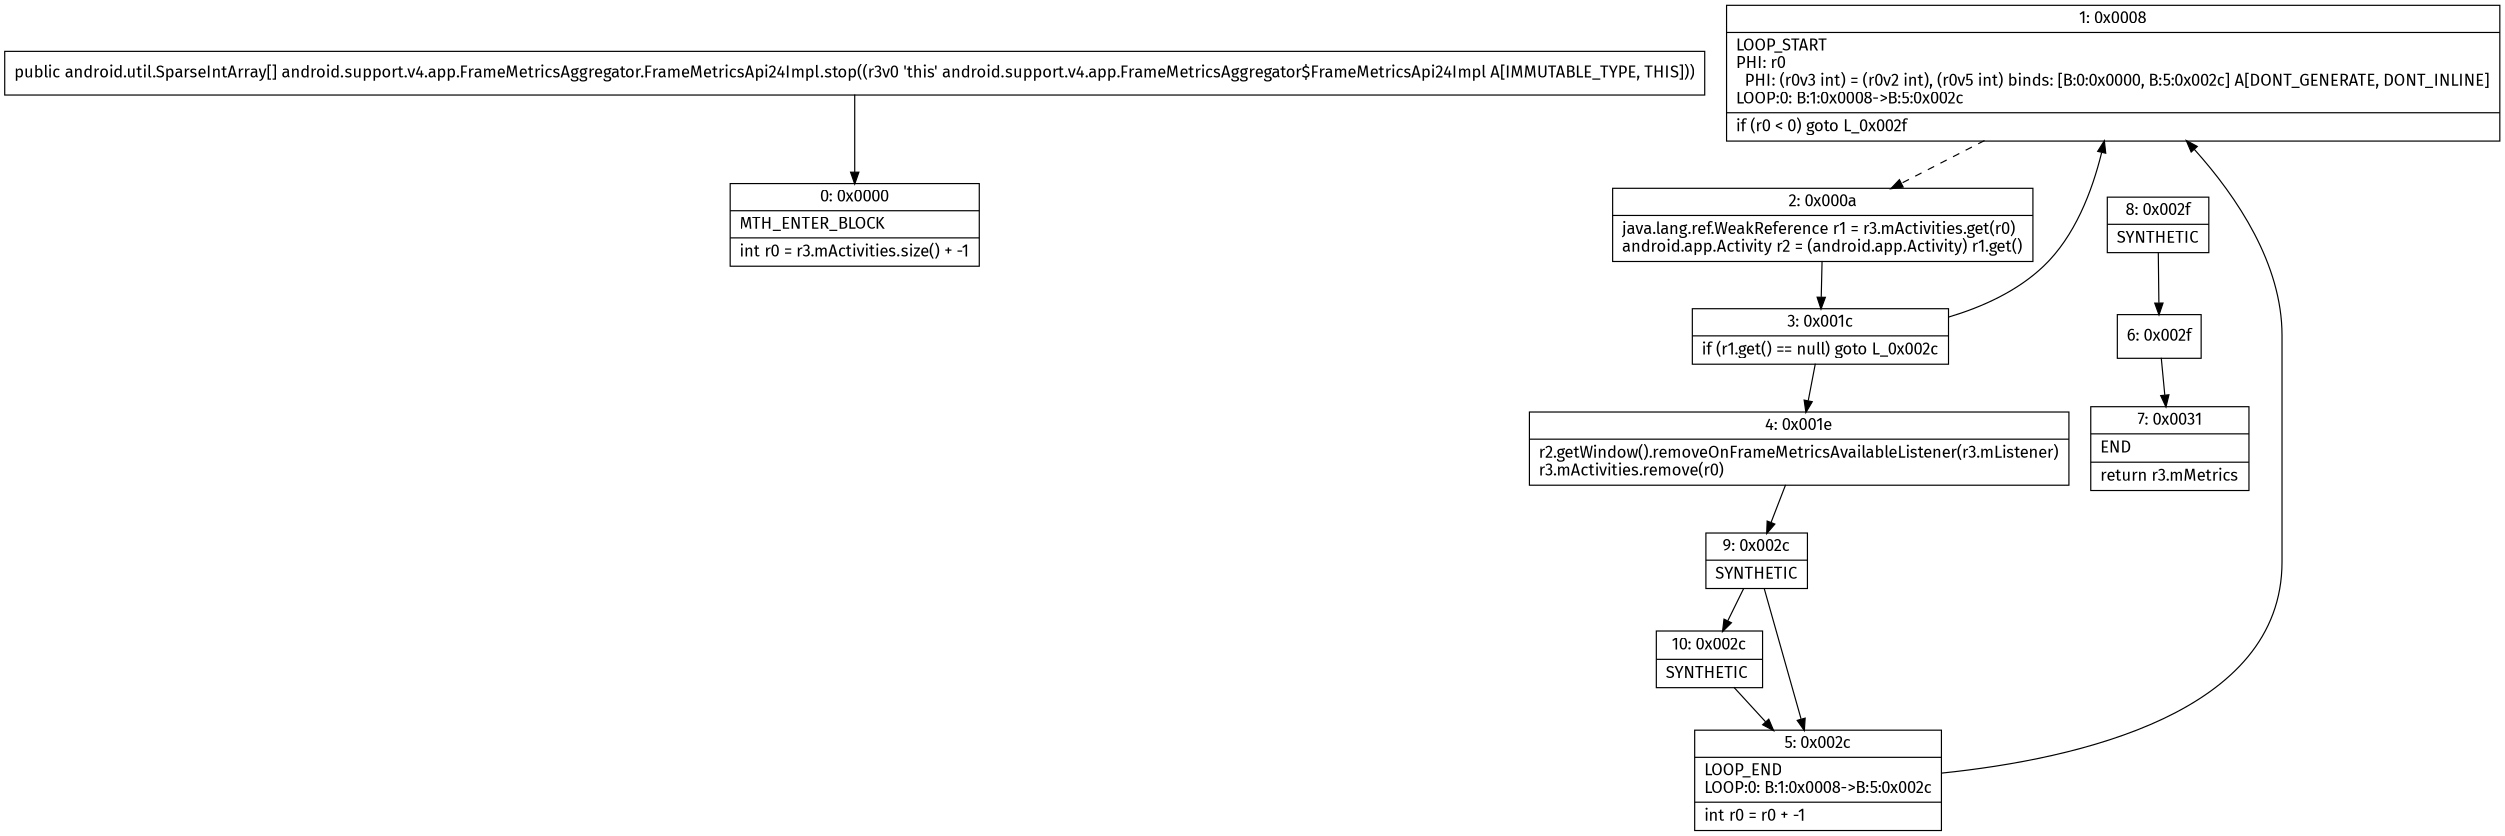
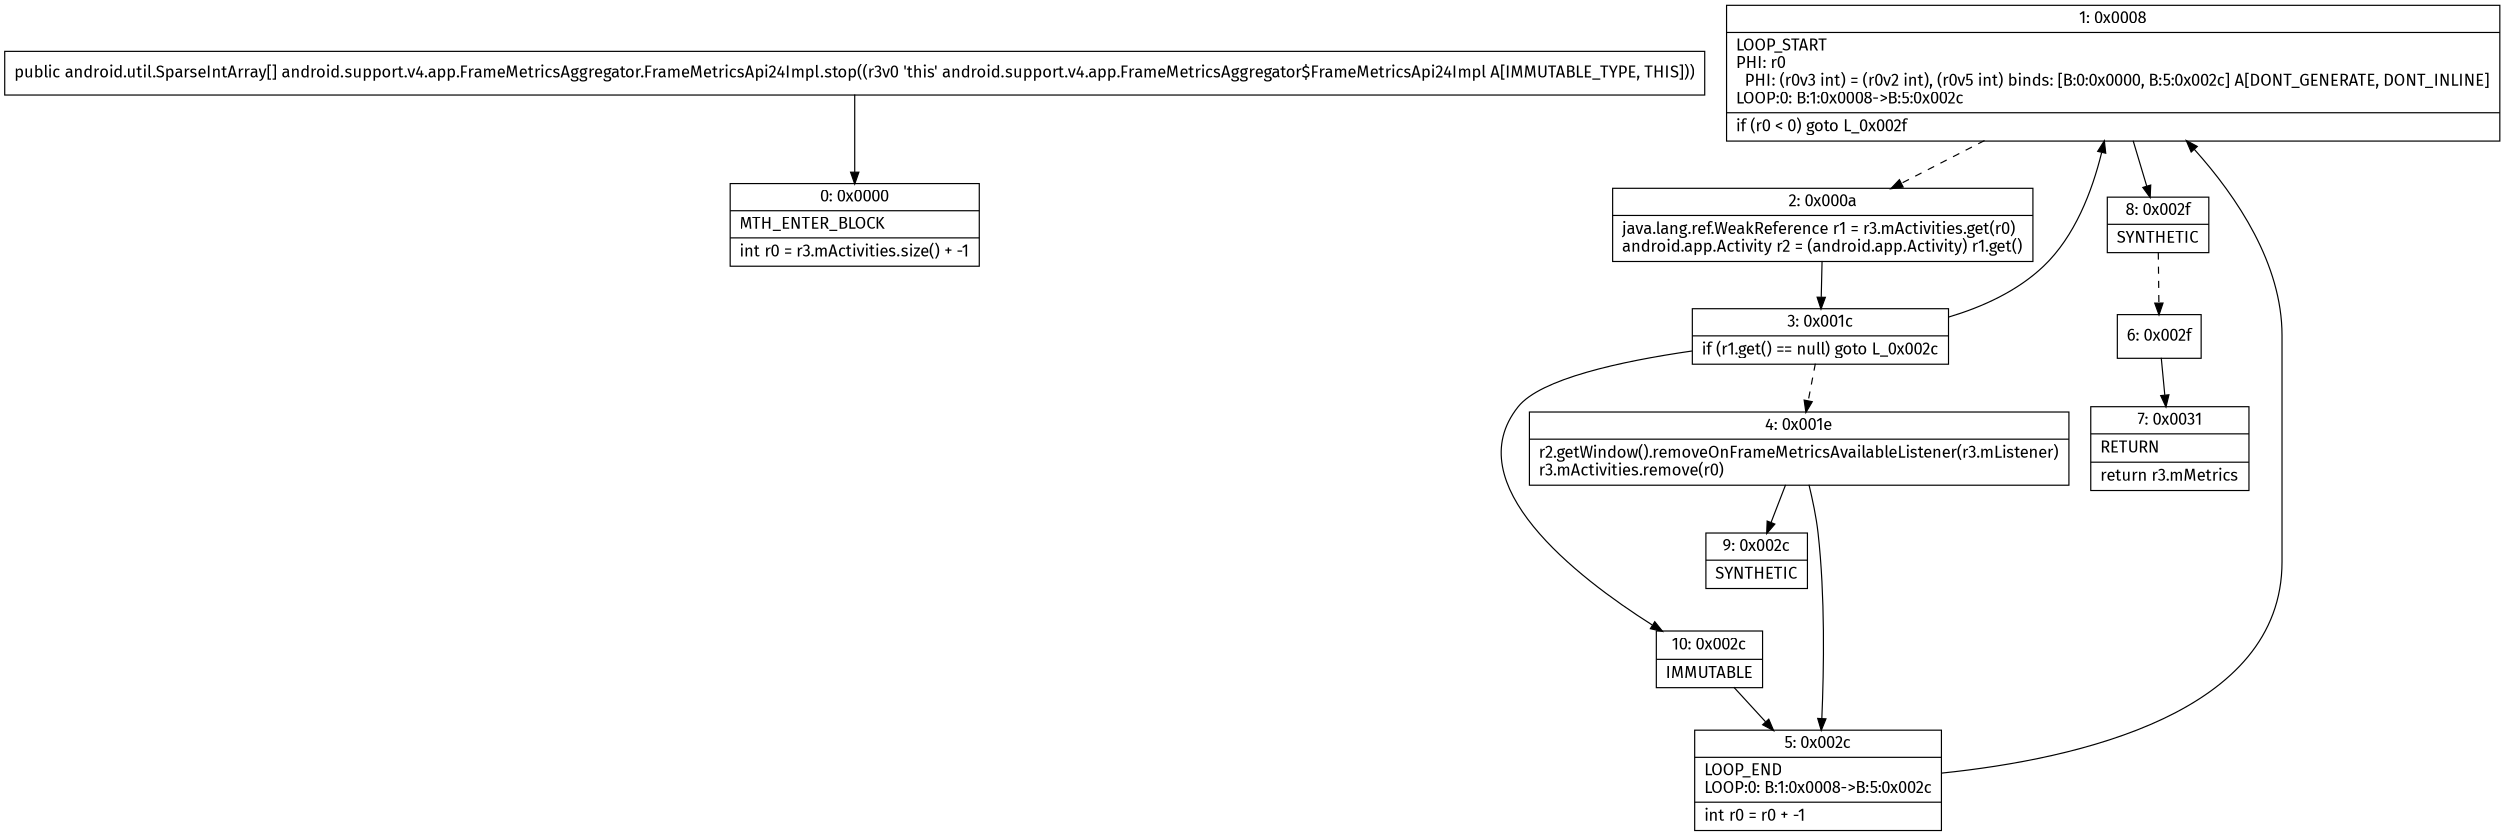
edge "1: 0x0008" -> "8: 0x002f": added
edge "8: 0x002f" -> "6: 0x002f": style solid -> dashed
edge "3: 0x001c" -> "4: 0x001e": style solid -> dashed
node "7: 0x0031": text "END" -> "RETURN"
edge "9: 0x002c" -> "10: 0x002c": now "3: 0x001c" -> "10: 0x002c"
edge "9: 0x002c" -> "5: 0x002c": now "4: 0x001e" -> "5: 0x002c"
node "10: 0x002c": text "SYNTHETIC" -> "IMMUTABLE"
